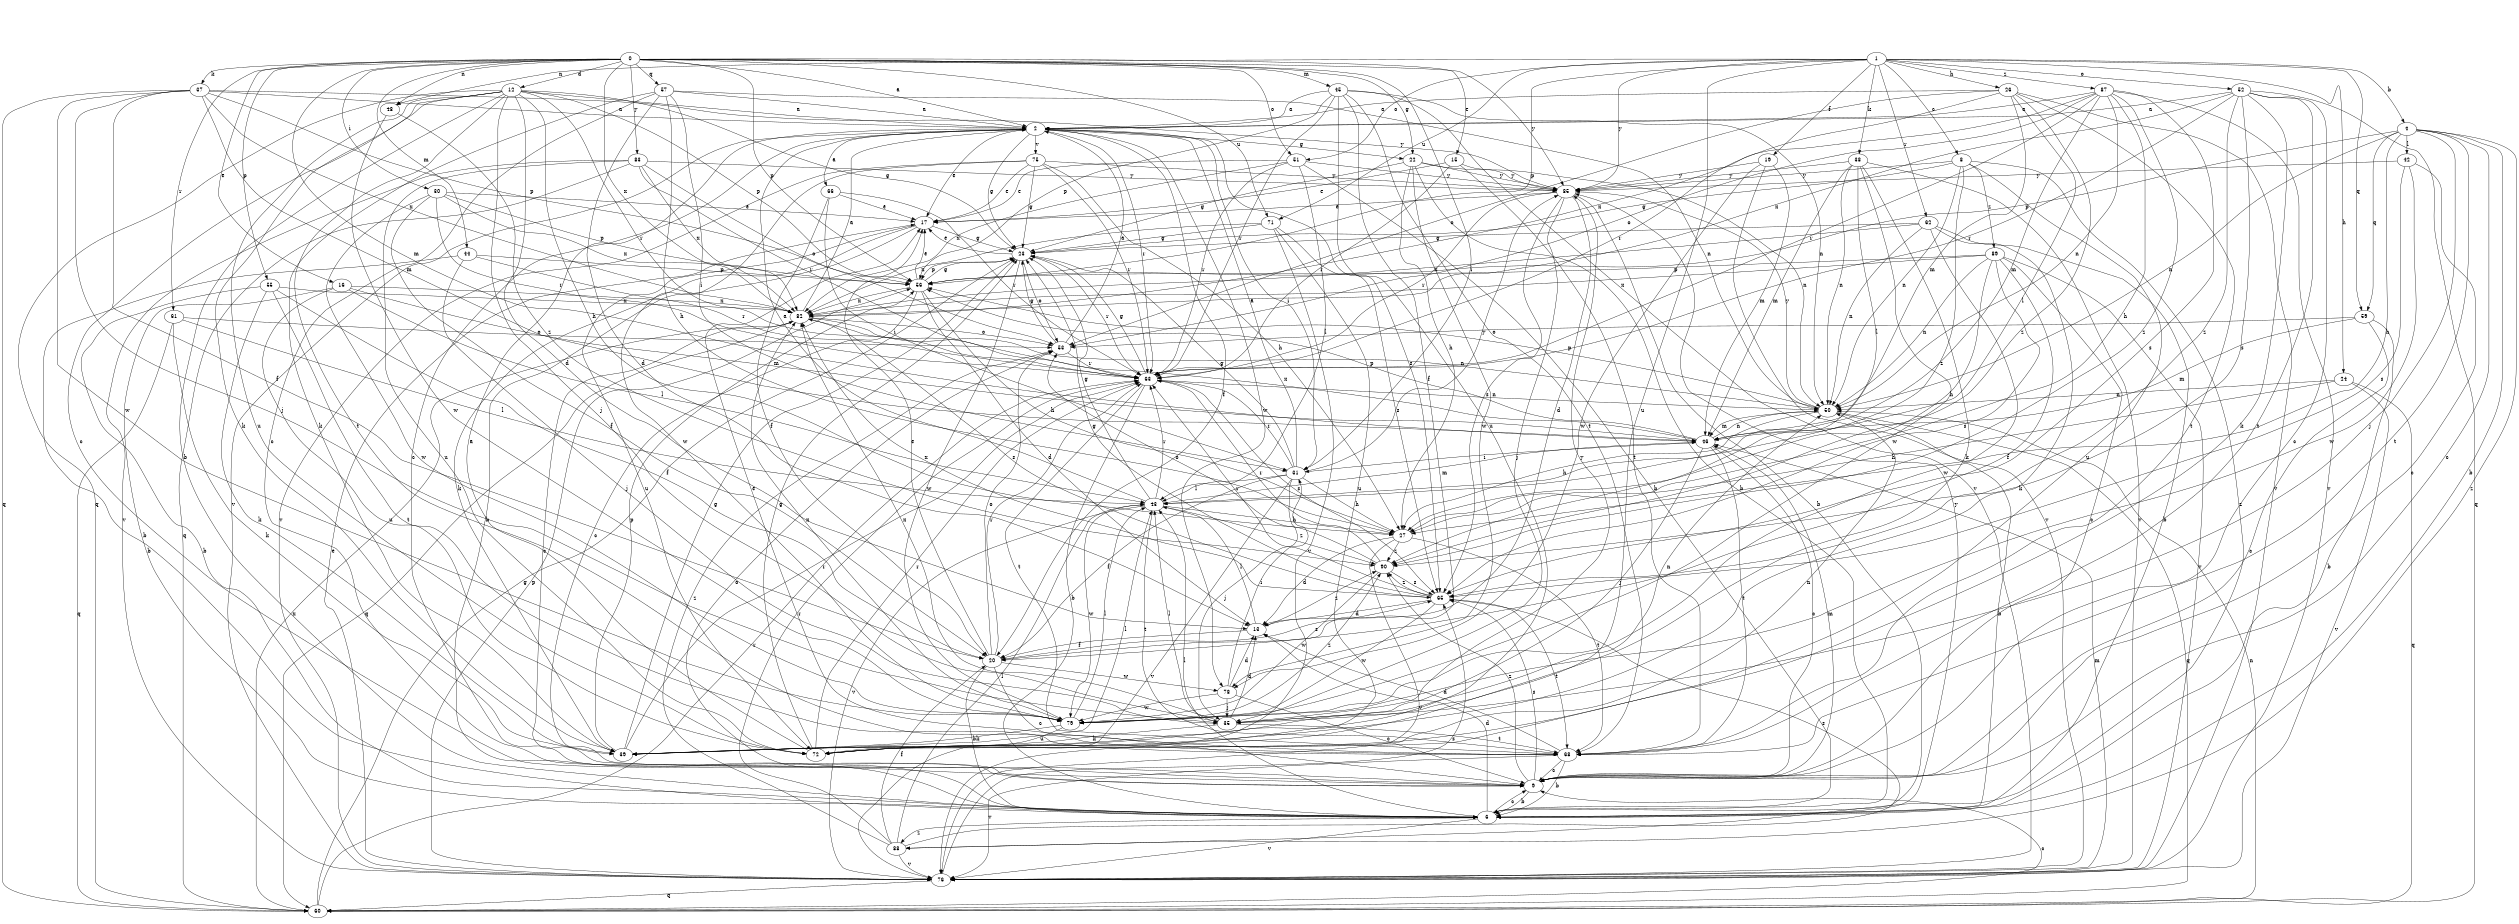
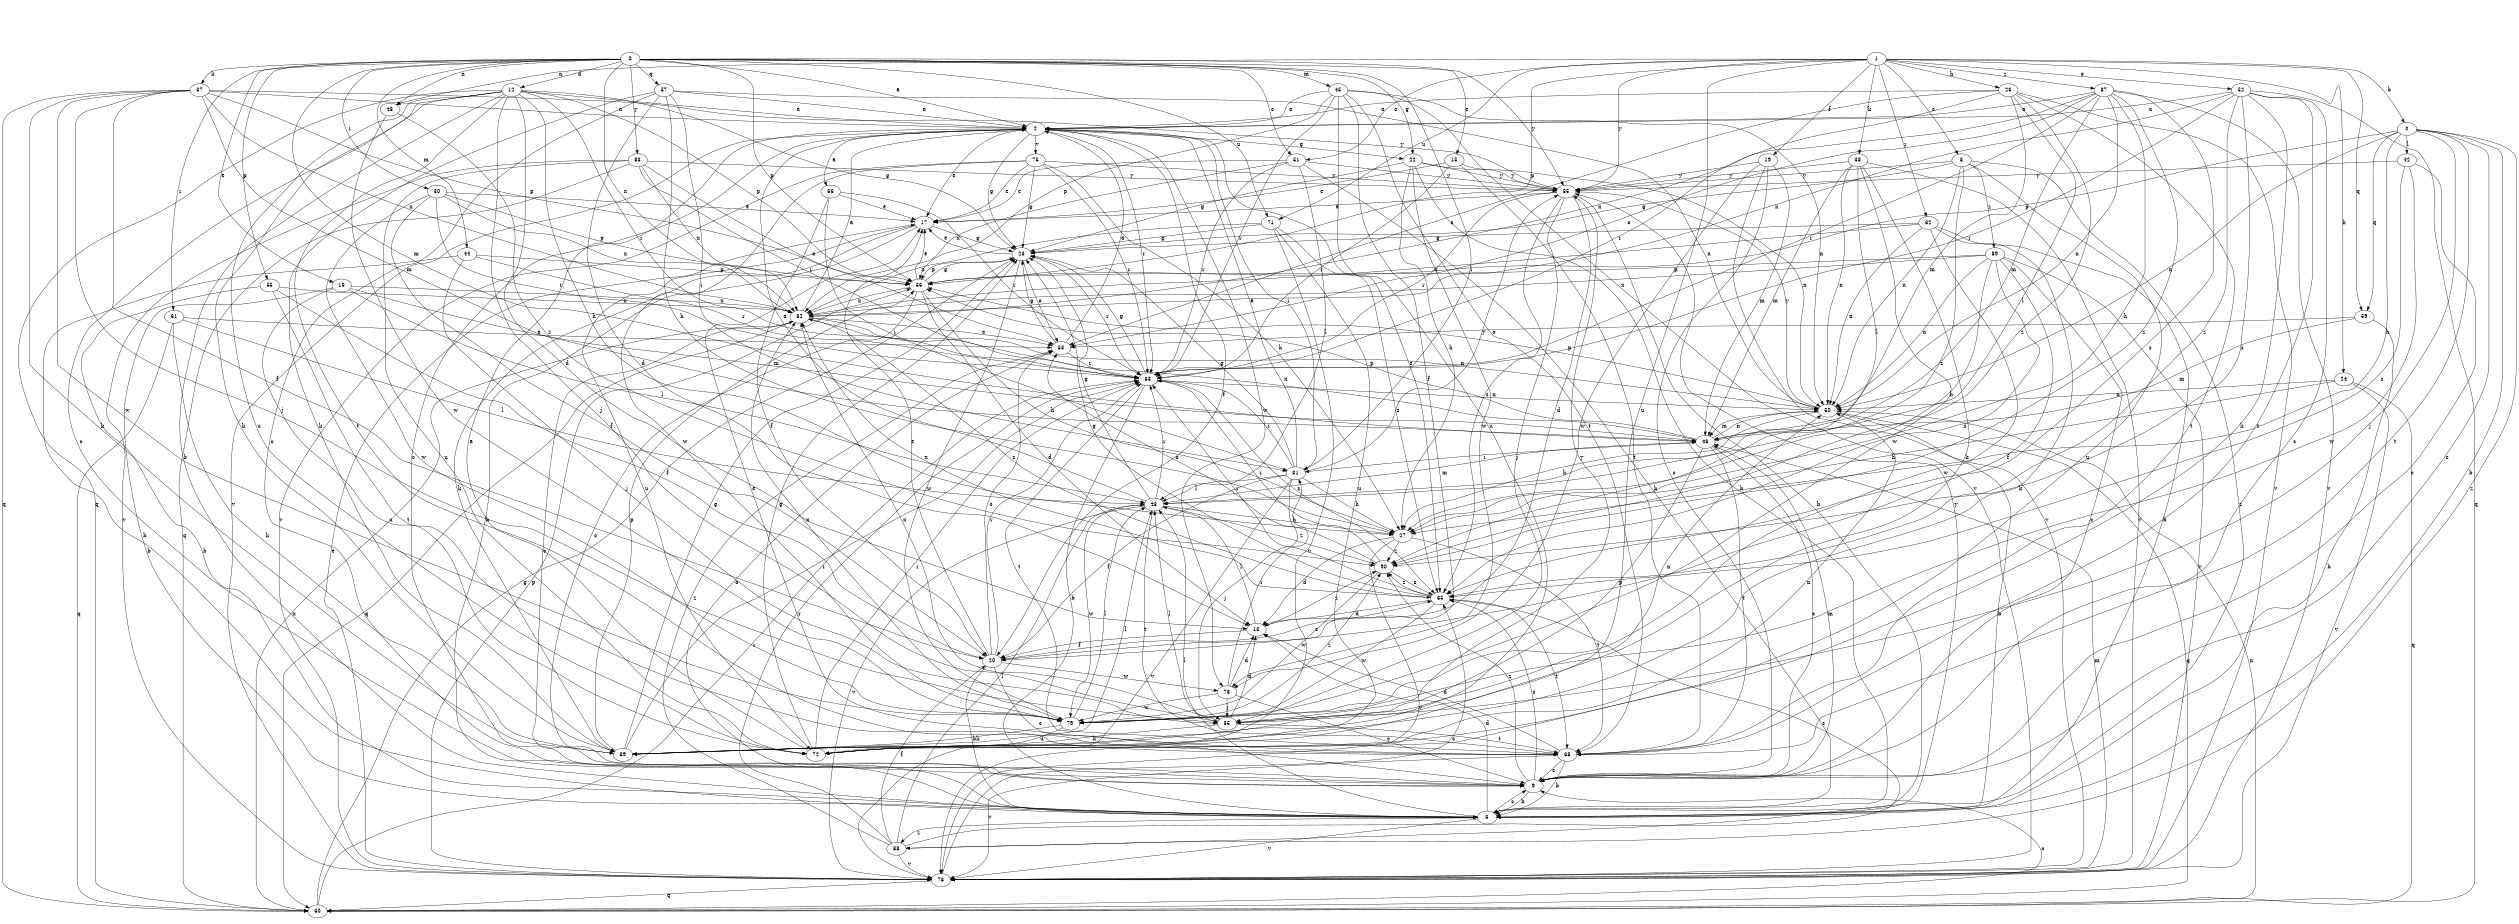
edge "55" -> "39": now "37" -> "39"
edge "46" -> "35": label "j" -> "p"
edge "59" -> "9": now "19" -> "9"
